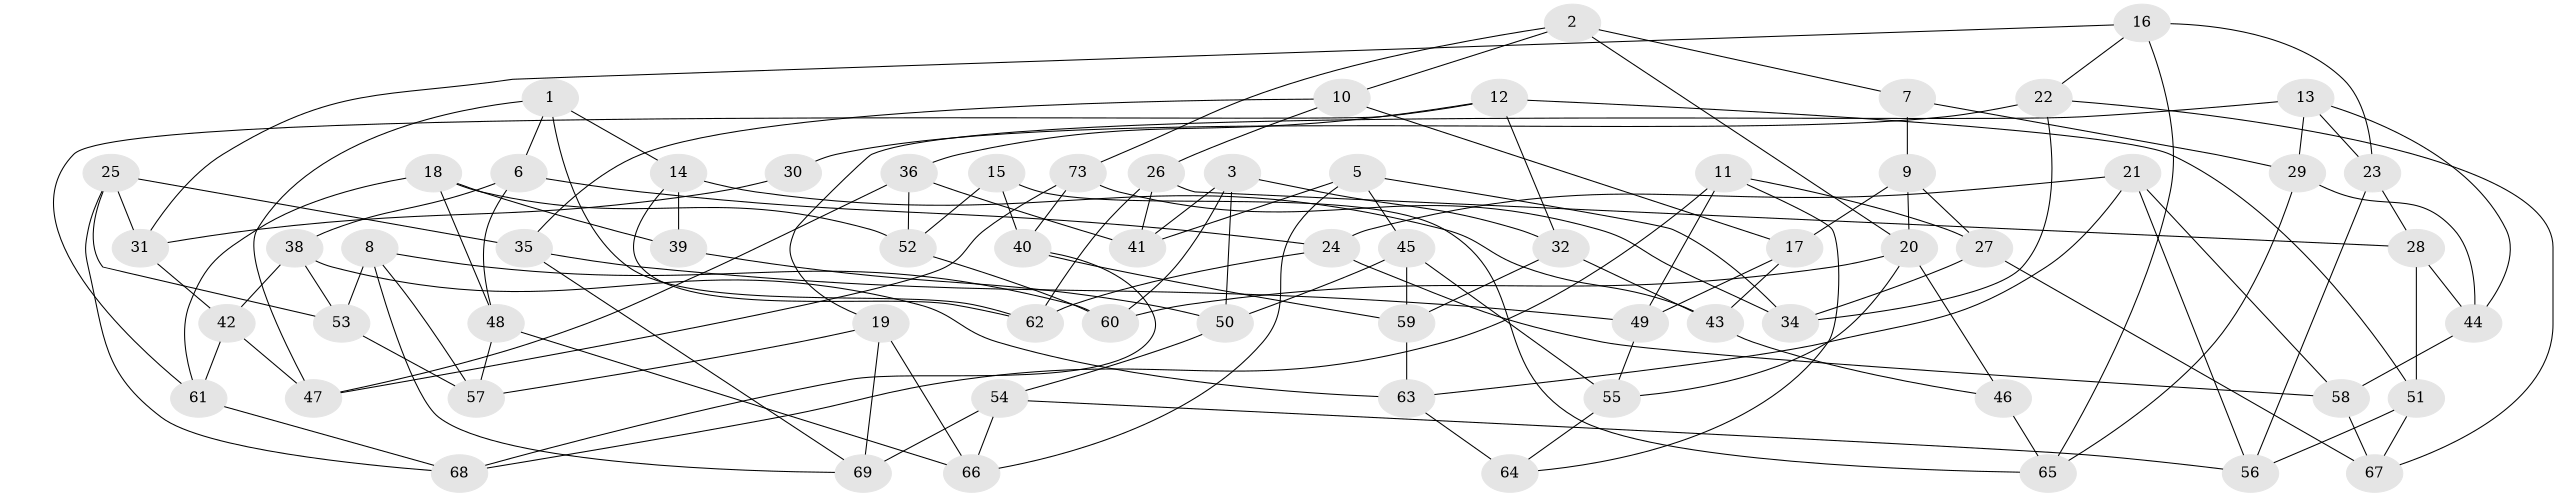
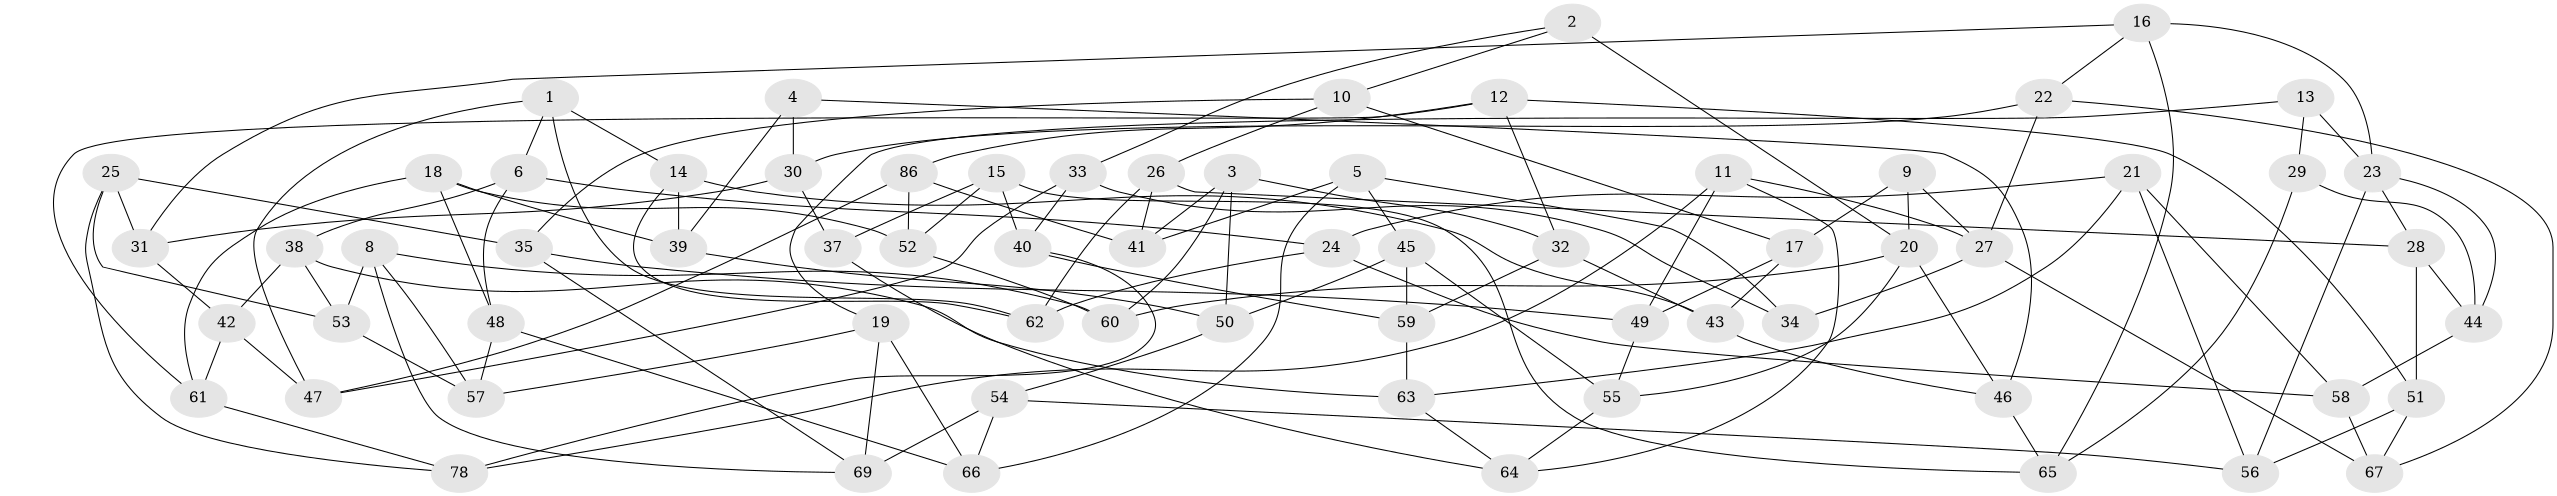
node "4": added
node "7": removed
node "36": label "36" -> "86"
node "73": label "73" -> "33"
edge "13" -- "44": now "23" -- "44"
node "37": added
edge "22" -- "34": now "22" -- "27"
node "68": label "68" -> "78"
